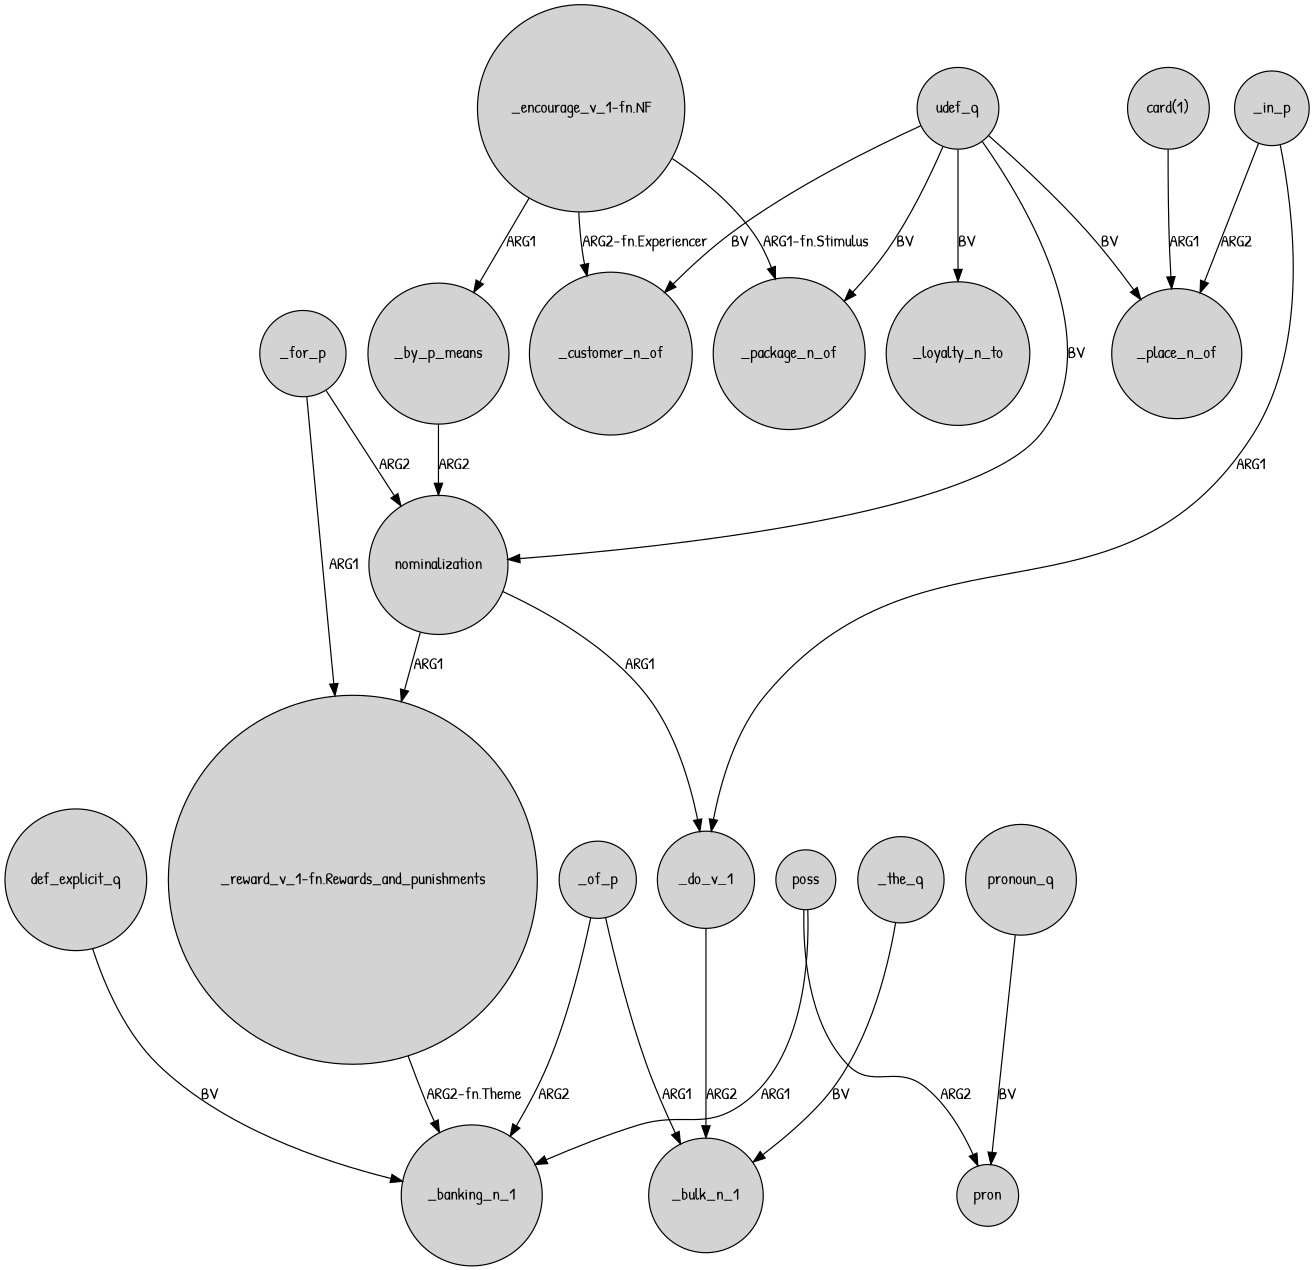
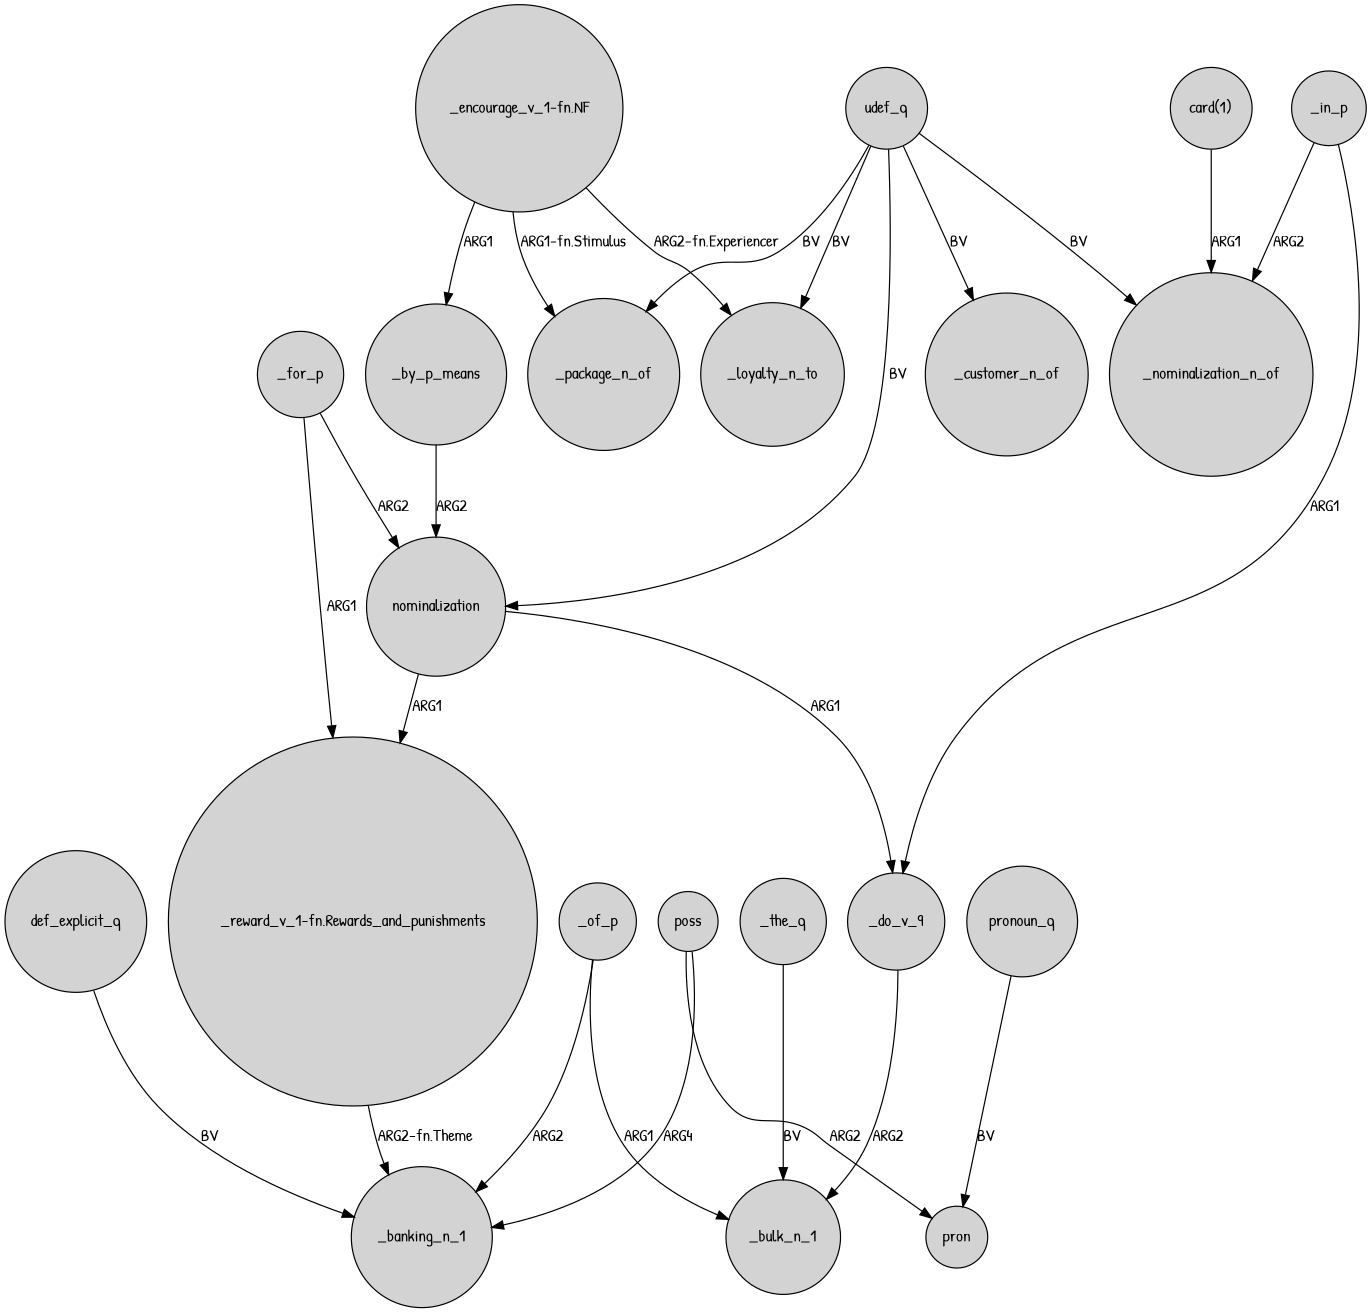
edge "_encourage_v_1-fn.NF" -> "_customer_n_of": now "_encourage_v_1-fn.NF" -> "_loyalty_n_to"
node "_place_n_of": label "_place_n_of" -> "_nominalization_n_of"
node "_do_v_1": label "_do_v_1" -> "_do_v_9"
edge "poss" -> "_banking_n_1": label "ARG1" -> "ARG4"
